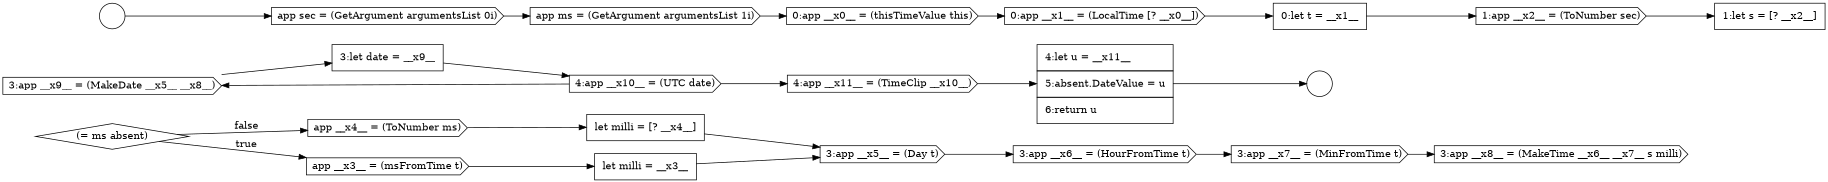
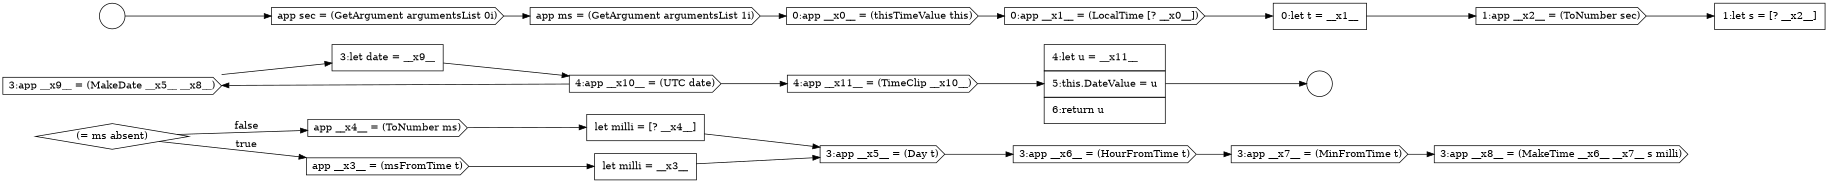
node "4:let u = __x11__": text "5:absent.DateValue = u" -> "5:this.DateValue = u"
